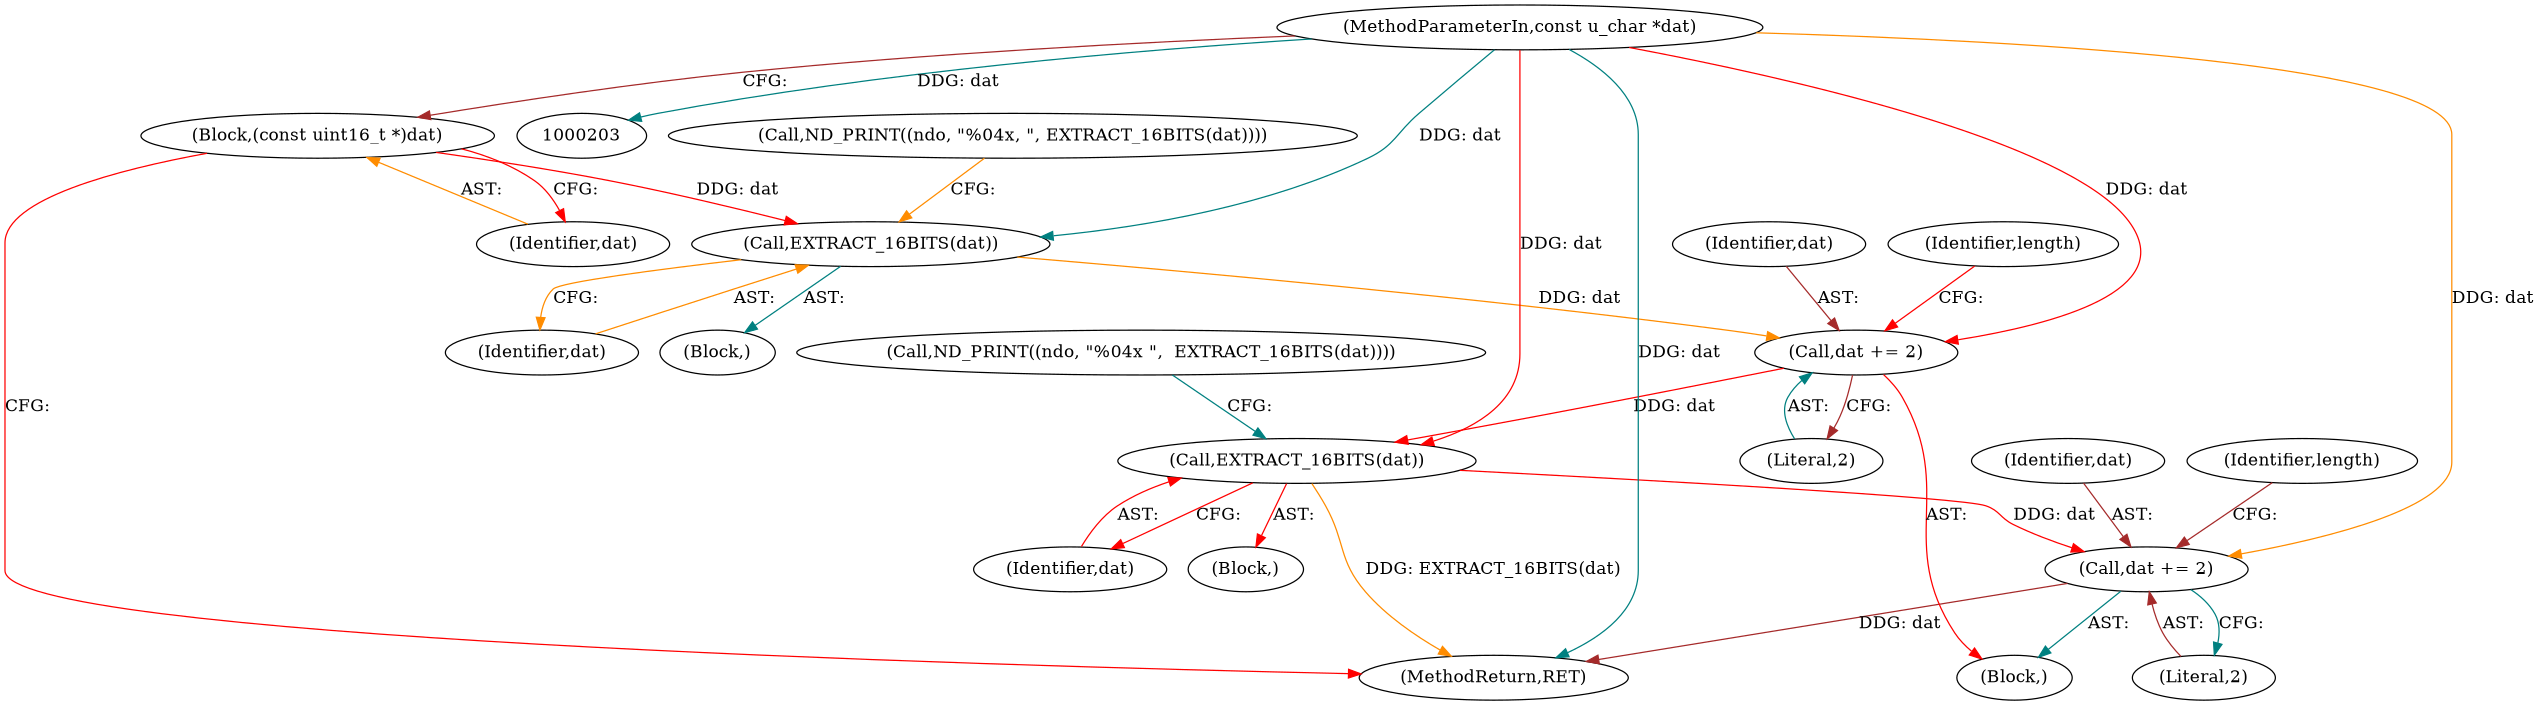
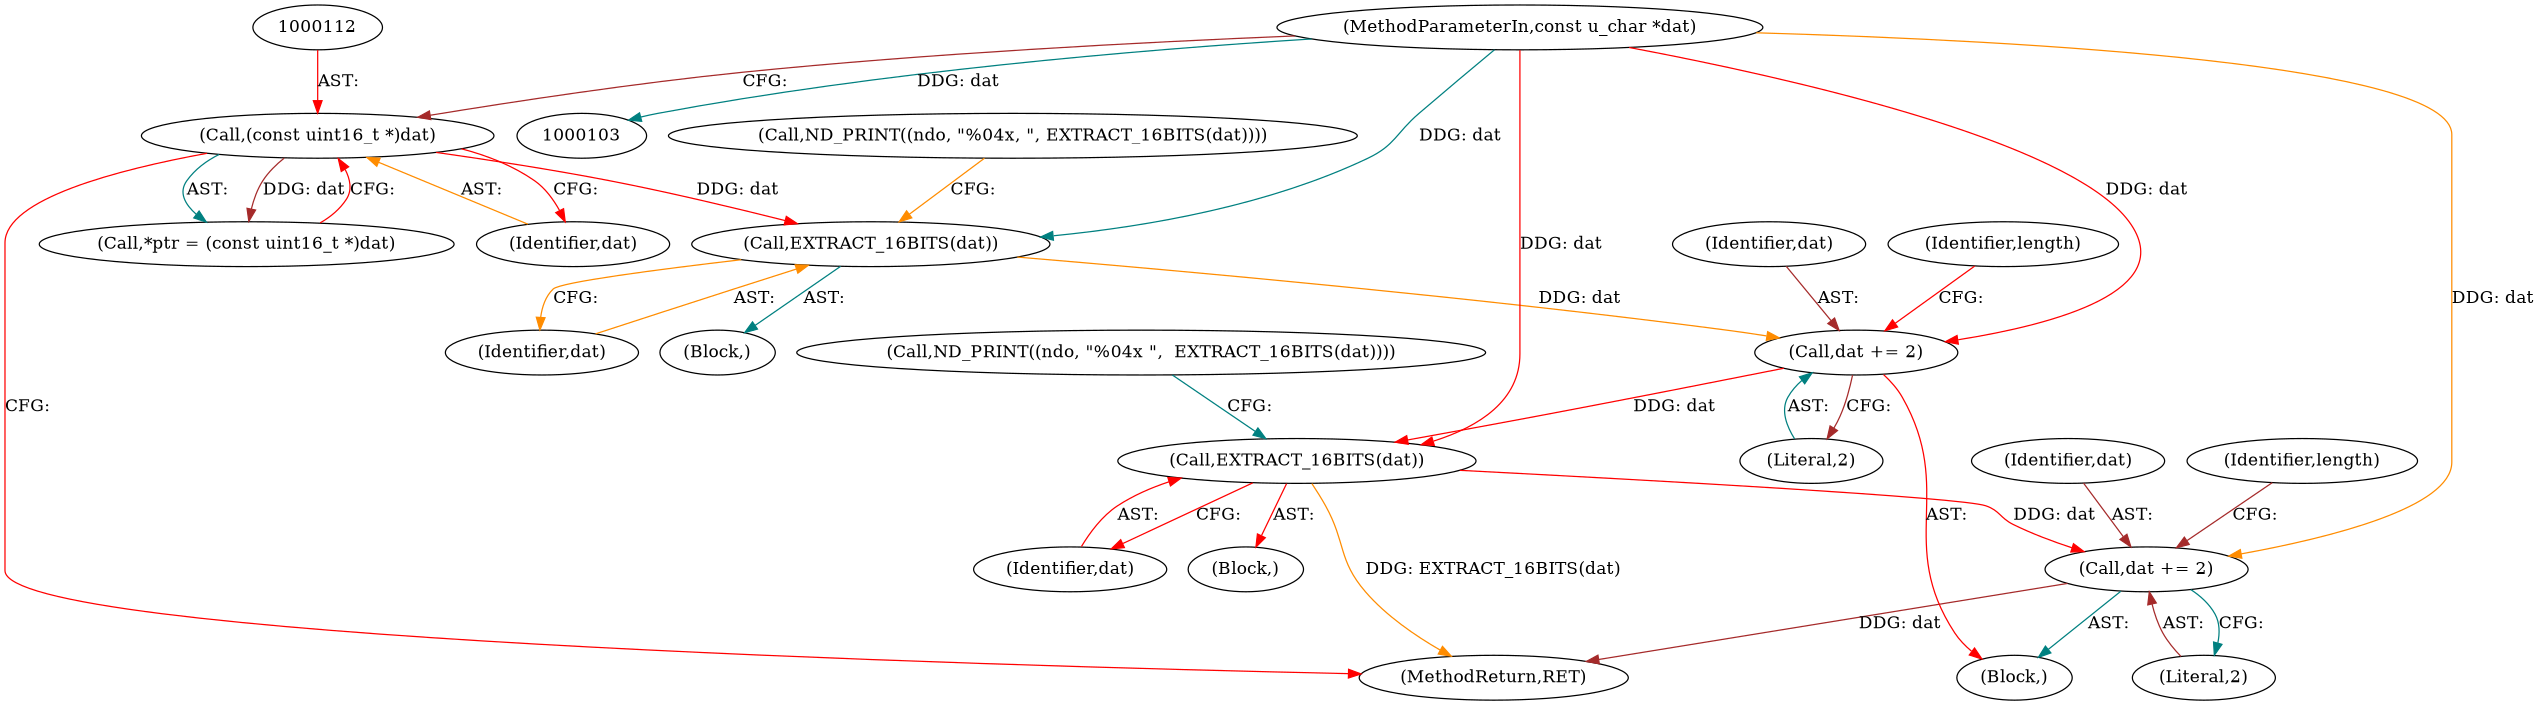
node "1000112": added
node "(Block,(const uint16_t *)dat)": label "(Block,(const uint16_t *)dat)" -> "(Call,(const uint16_t *)dat)"
node "1000203": label "1000203" -> "1000103"
node "(Call,*ptr = (const uint16_t *)dat)": added
edge "(MethodParameterIn,const u_char *dat)" -> "(MethodReturn,RET)": removed, label "DDG: dat"
